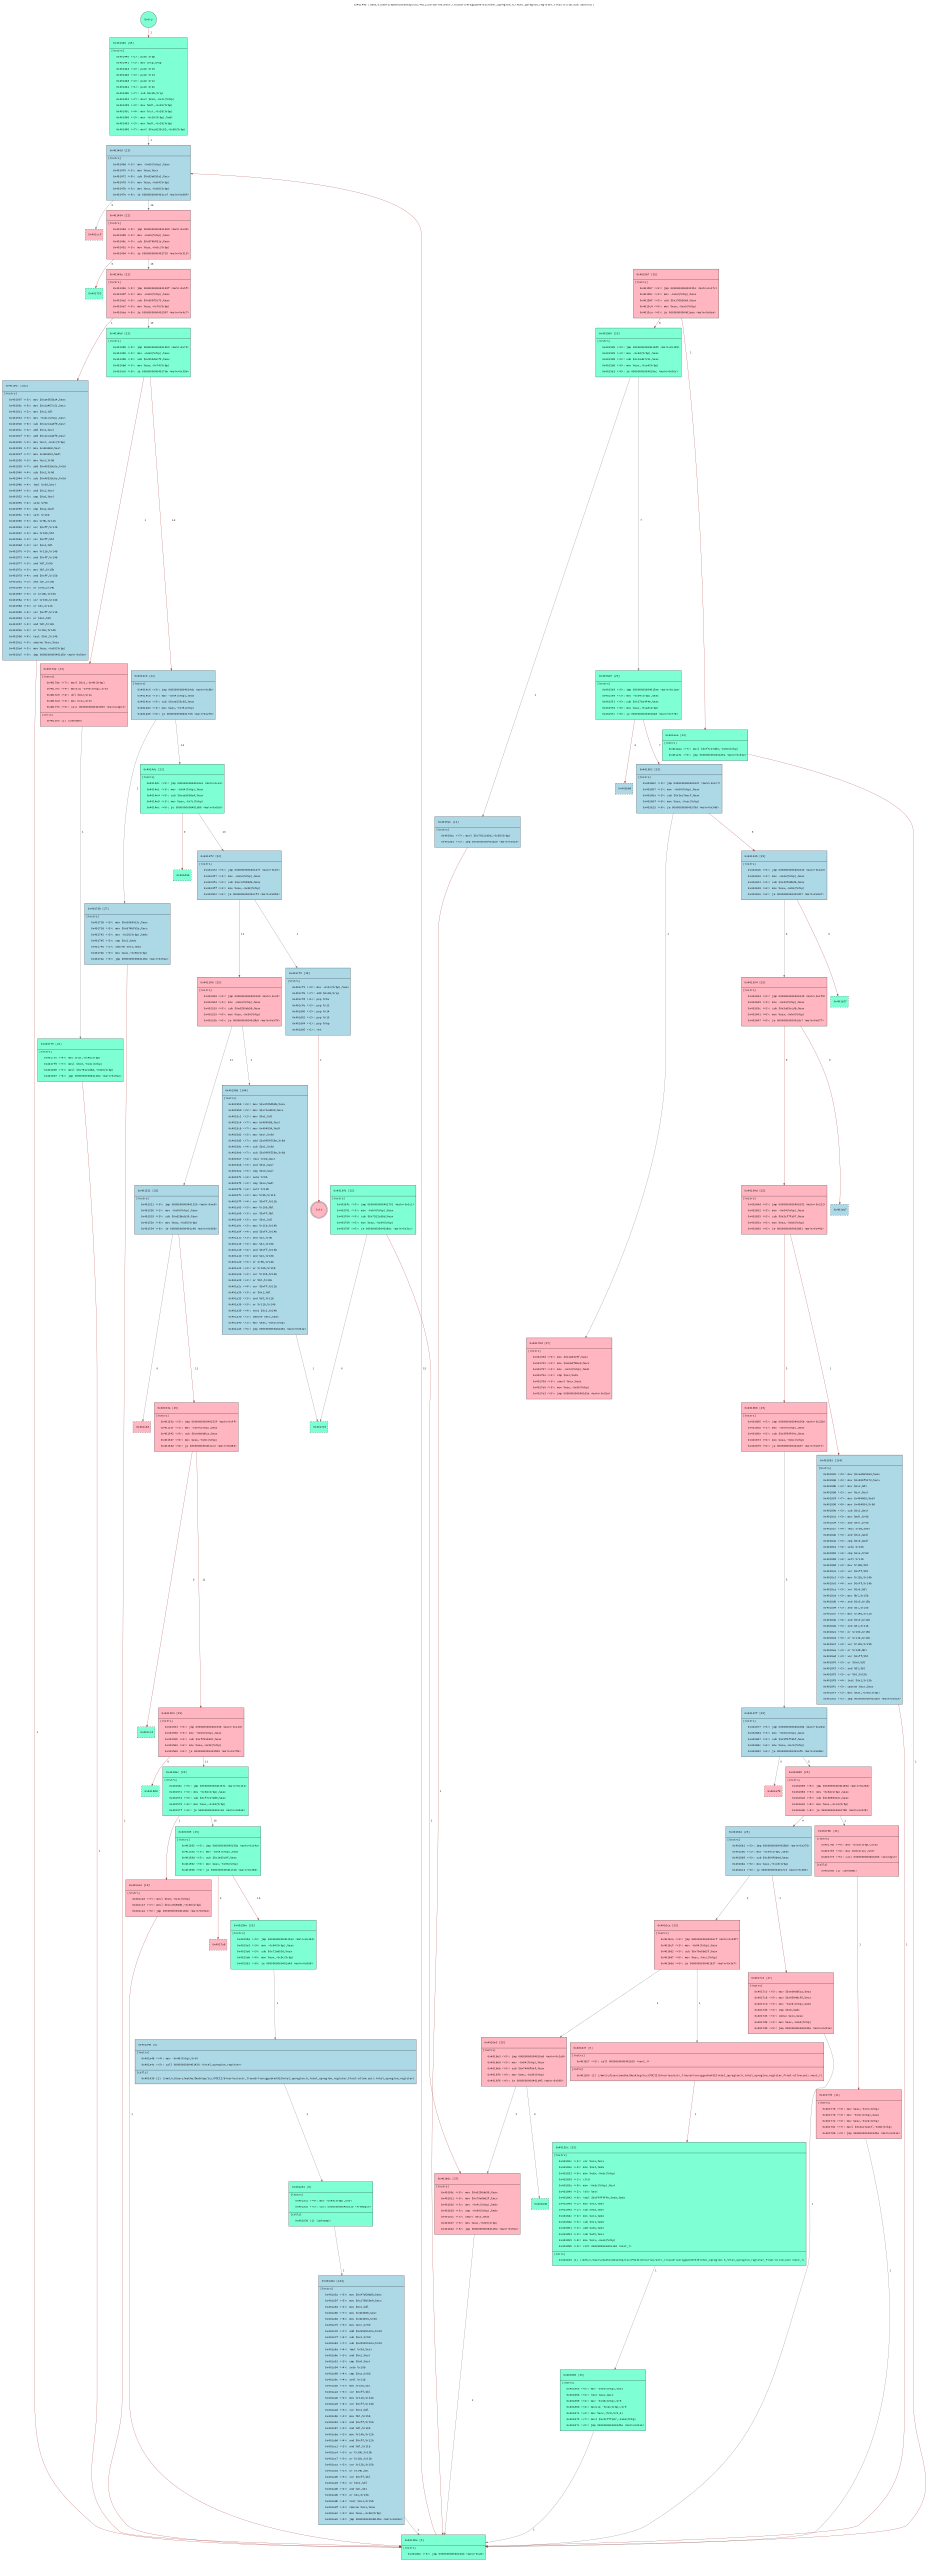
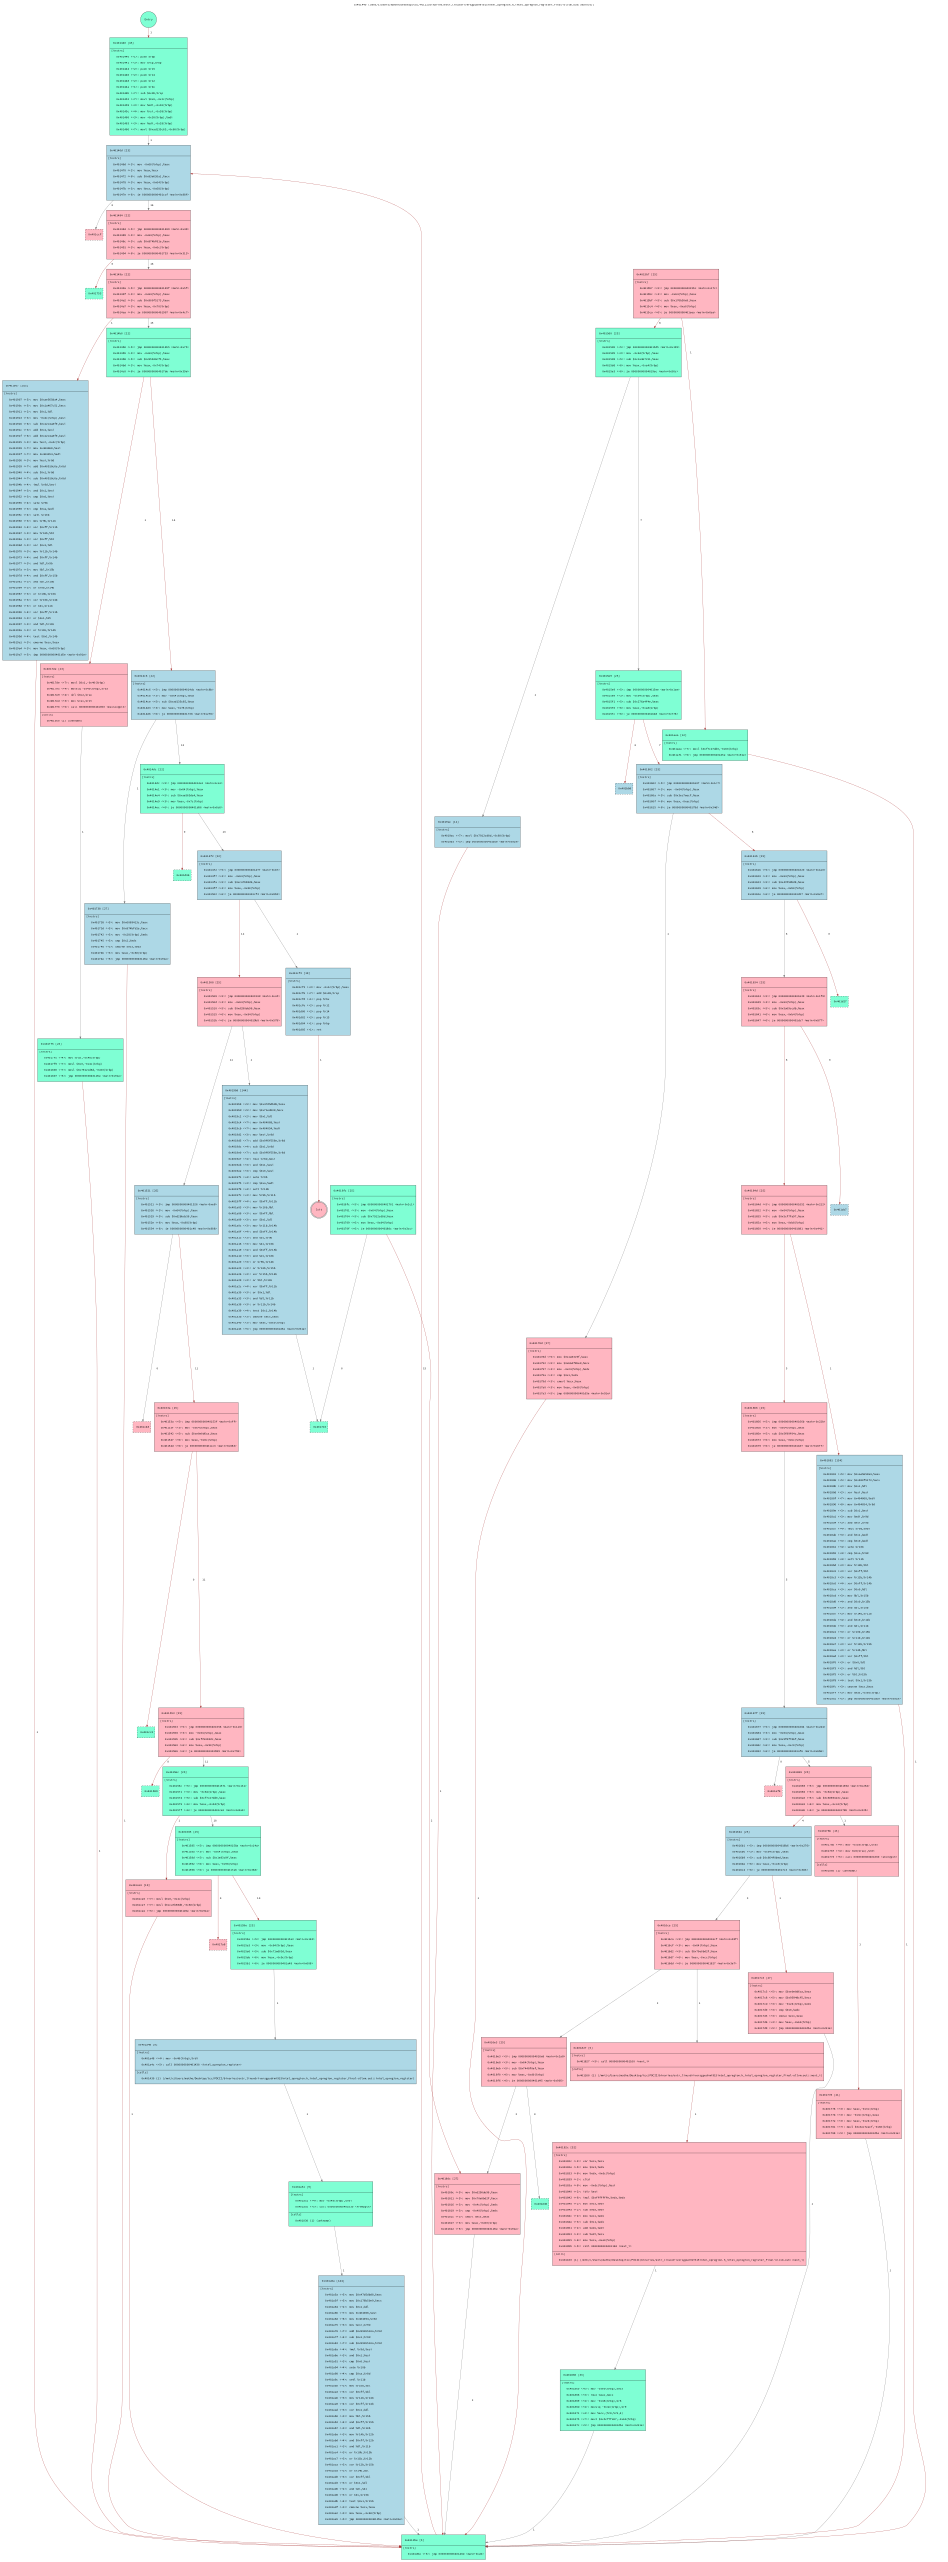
edge "0x40178d [27]" -> "0x401d5e [5]": added, label "1"
node "0x40182c [52]": fillcolor aquamarine -> lightpink
